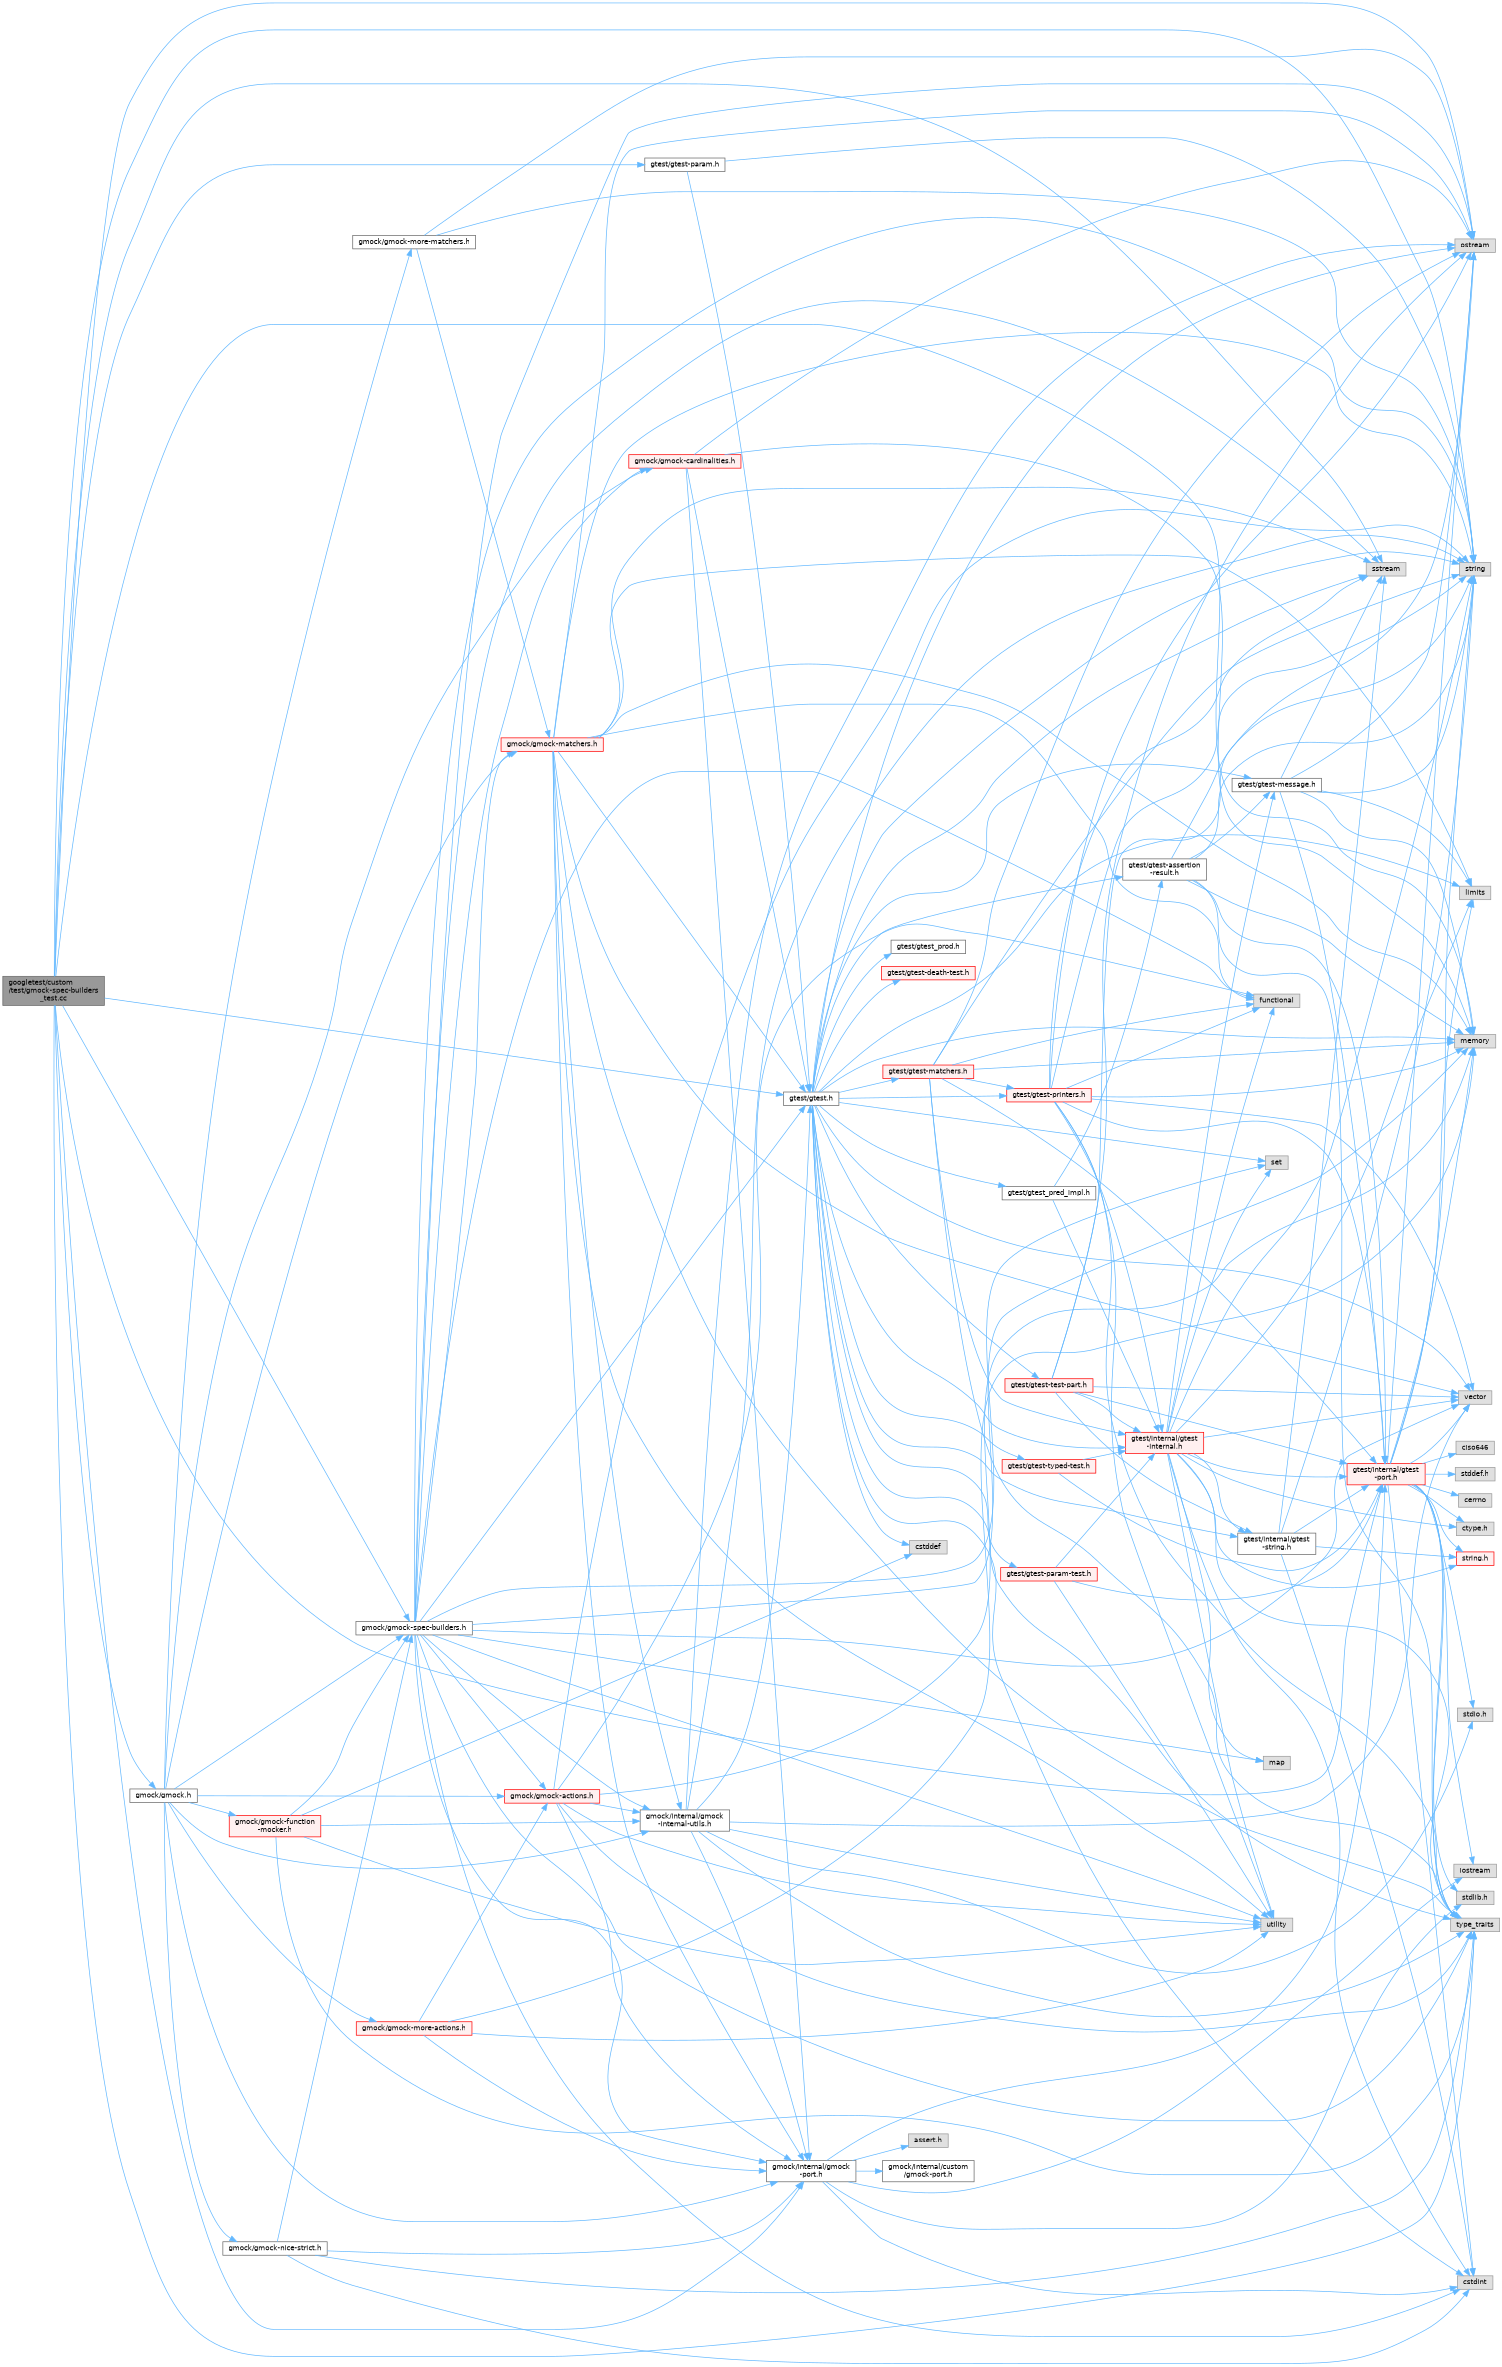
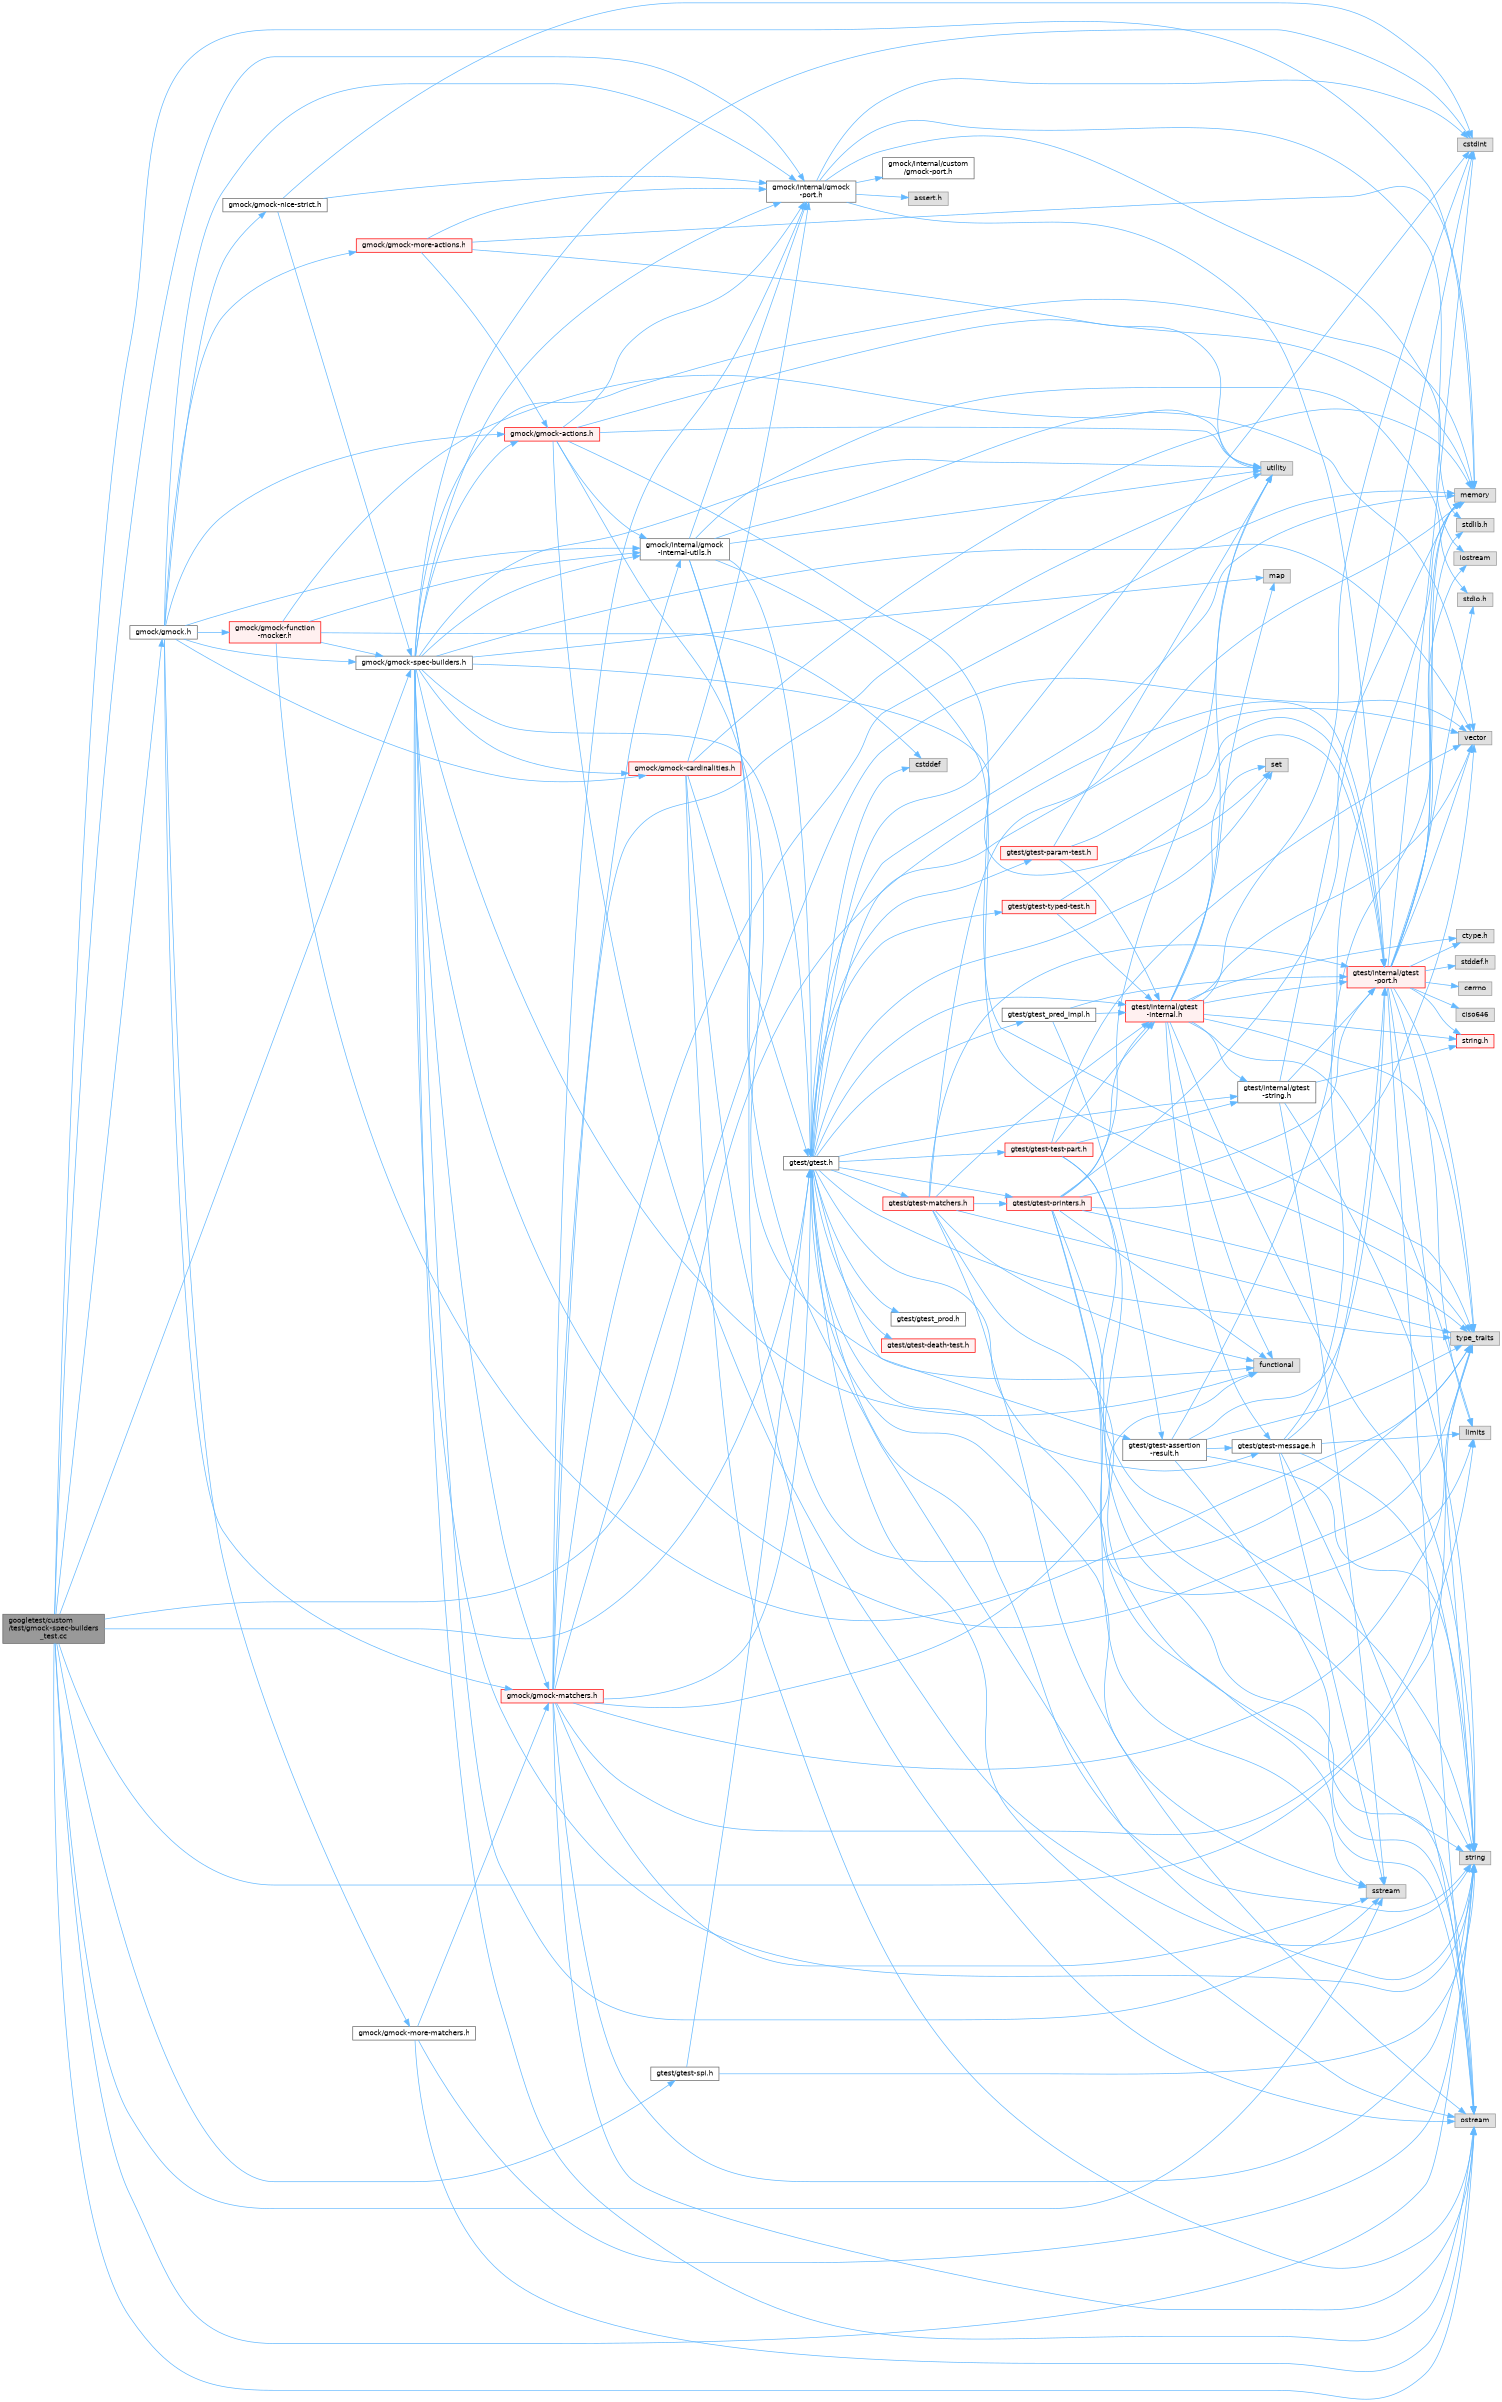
node "gtest/gtest-param.h": label "gtest/gtest-param.h" -> "gtest/gtest-spi.h"
edge "gtest/gtest-test-part.h" -> "gtest/internal/gtest -port.h": now "gtest/gtest_pred_impl.h" -> "gtest/internal/gtest -port.h"
edge "gmock/gmock-nice-strict.h" -> "type_traits": now "gmock/gmock-cardinalities.h" -> "type_traits"
